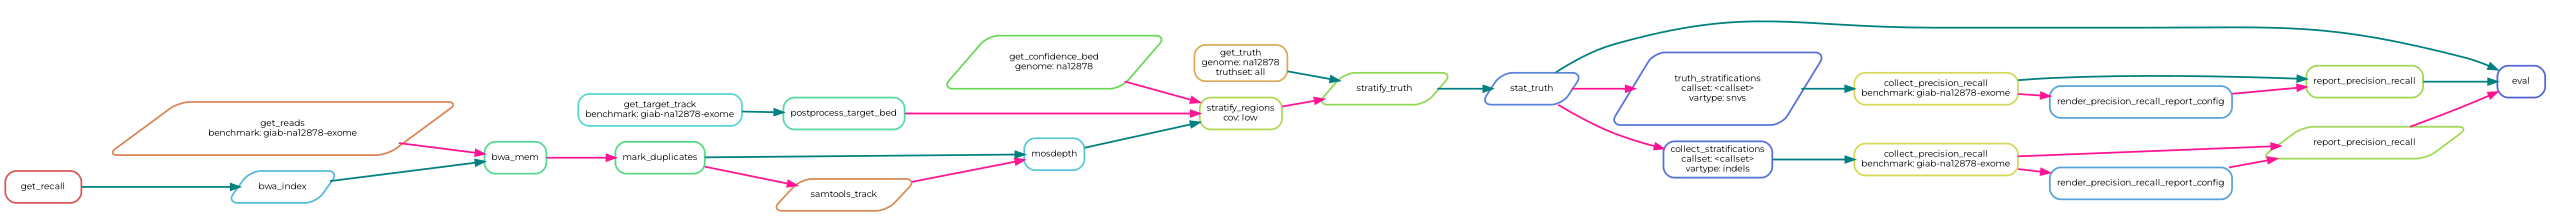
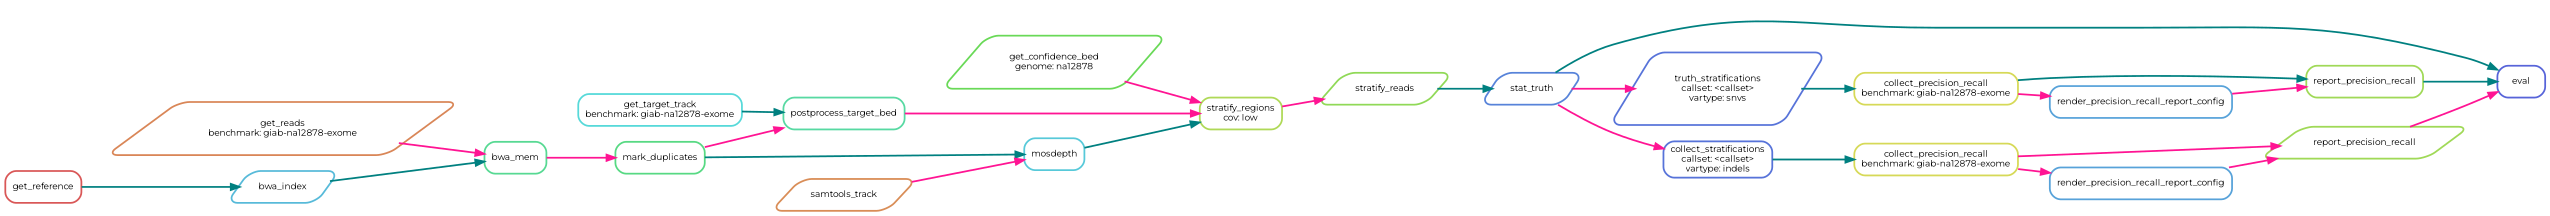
node "get_truth genome: na12878 truthset: all": removed
node "stratify_truth": label "stratify_truth" -> "stratify_reads"
edge "mark_duplicates" -> "samtools_track": now "mark_duplicates" -> "postprocess_target_bed"
node "get_recall": label "get_recall" -> "get_reference"
